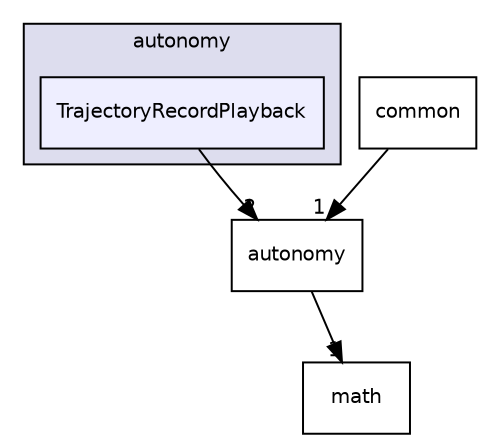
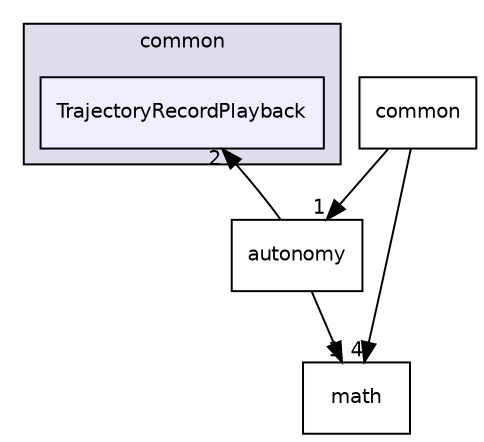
cluster "autonomy": label "autonomy" -> "common"
edge "TrajectoryRecordPlayback" -> "autonomy": reversed
edge "common" -> "math": added
